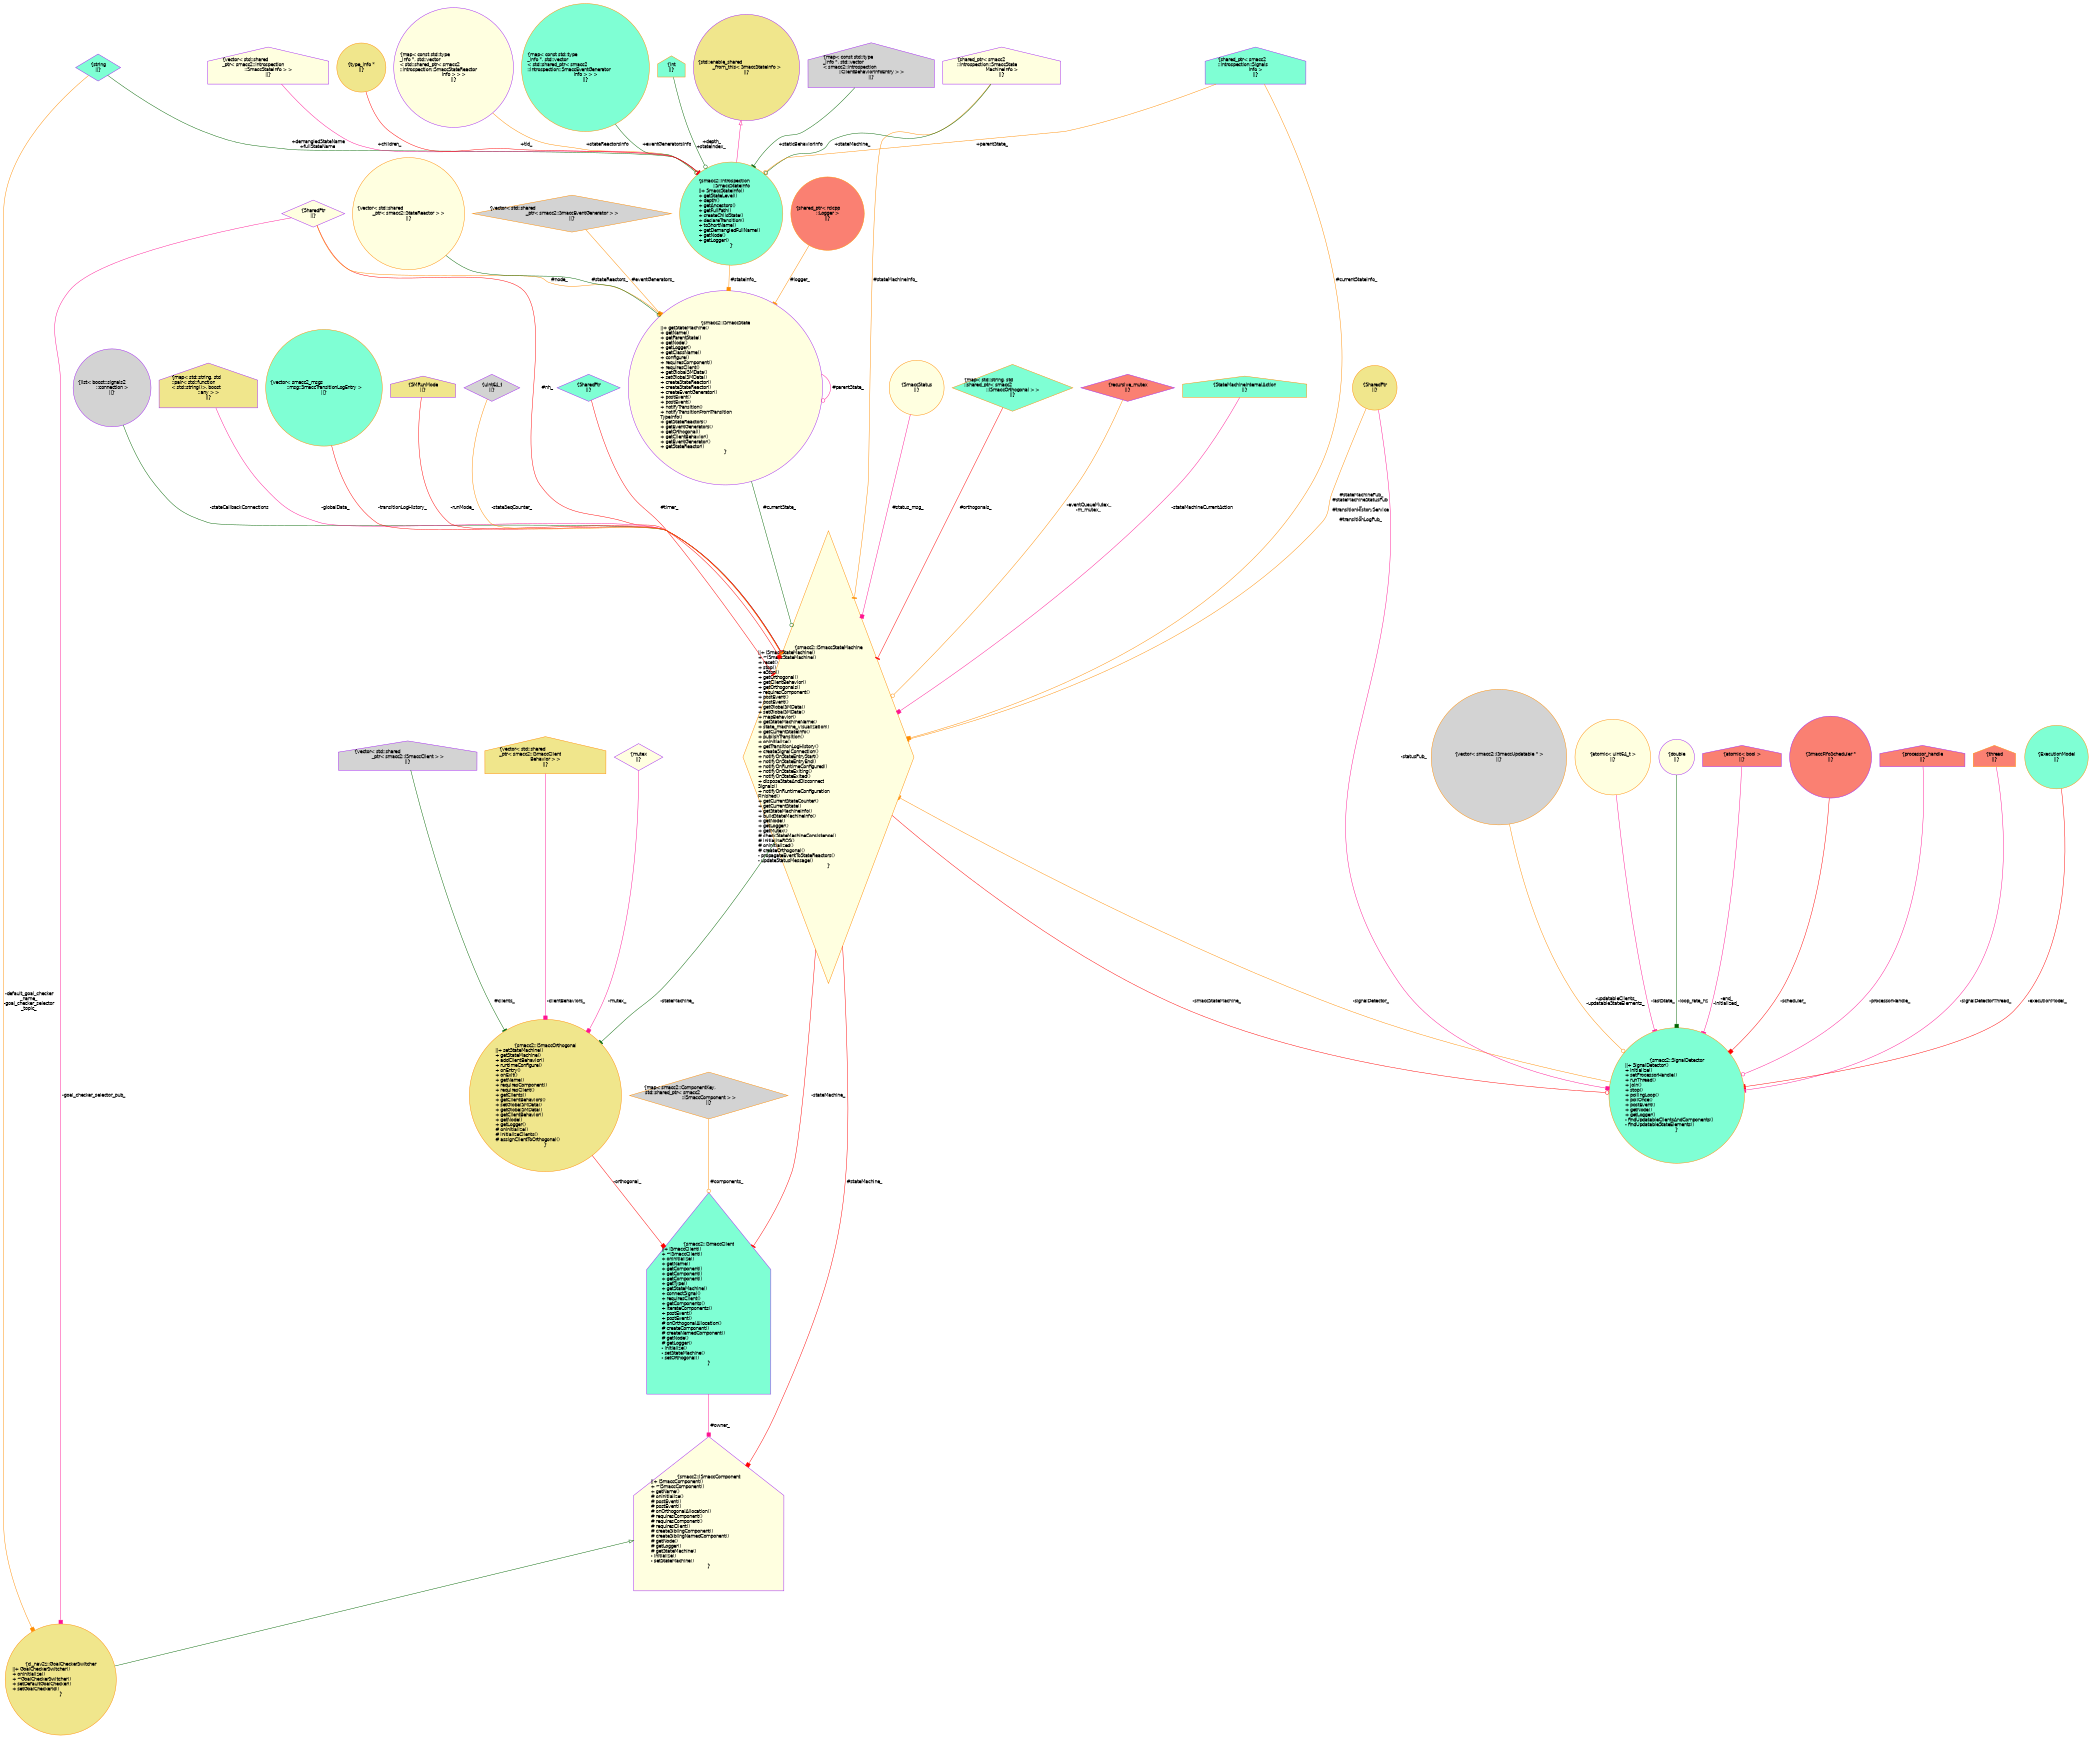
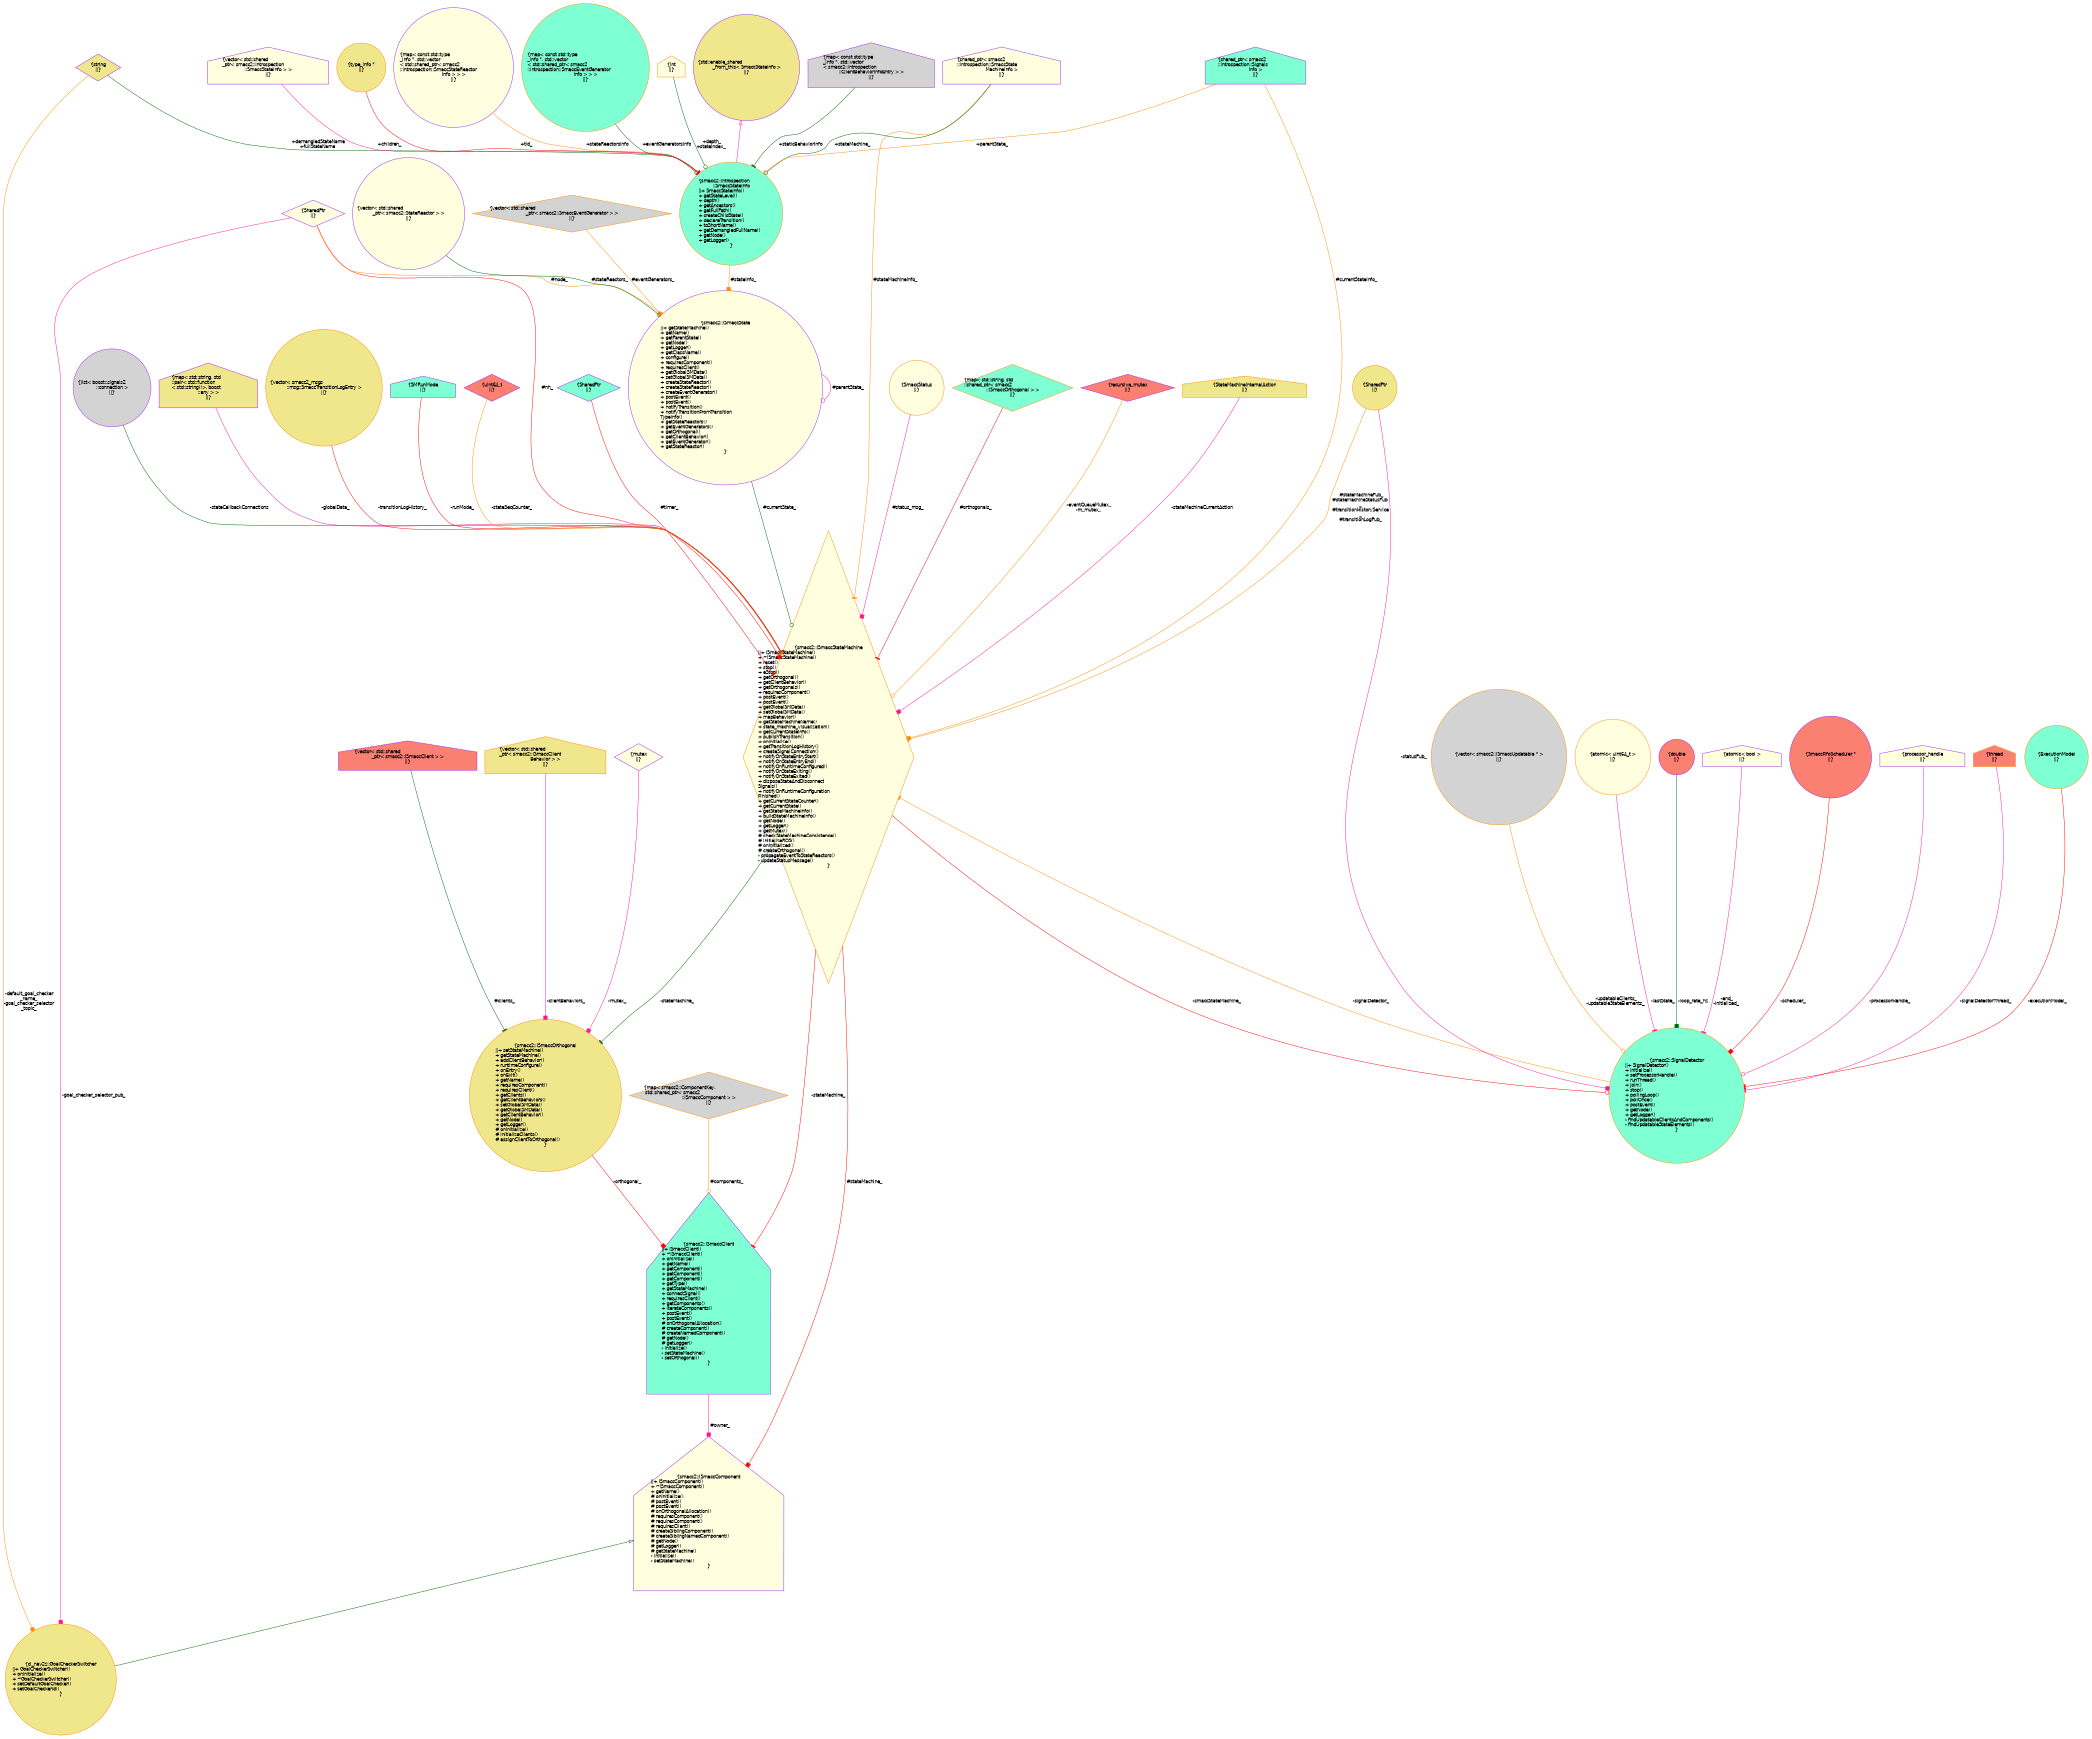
node "{string ||}": fillcolor aquamarine -> khaki
node "{int ||}": fillcolor aquamarine -> lightyellow
node "{vector< std::shared _ptr< smacc2::StateReactor > > ||}": color darkorange -> purple
node "{shared_ptr< rclcpp ::Logger > ||}": removed
node "{vector< smacc2_msgs ::msg::SmaccTransitionLogEntry > ||}": fillcolor aquamarine -> khaki
node "{SMRunMode ||}": fillcolor khaki -> aquamarine
node "{uint64_t ||}": fillcolor lightgrey -> salmon
node "{StateMachineInternalAction ||}": fillcolor aquamarine -> khaki
node "{vector< std::shared _ptr< smacc2::ISmaccClient > > ||}": fillcolor lightgrey -> salmon
node "{double ||}": fillcolor lightyellow -> salmon
node "{atomic< bool > ||}": fillcolor salmon -> lightyellow
node "{processor_handle ||}": fillcolor salmon -> lightyellow
